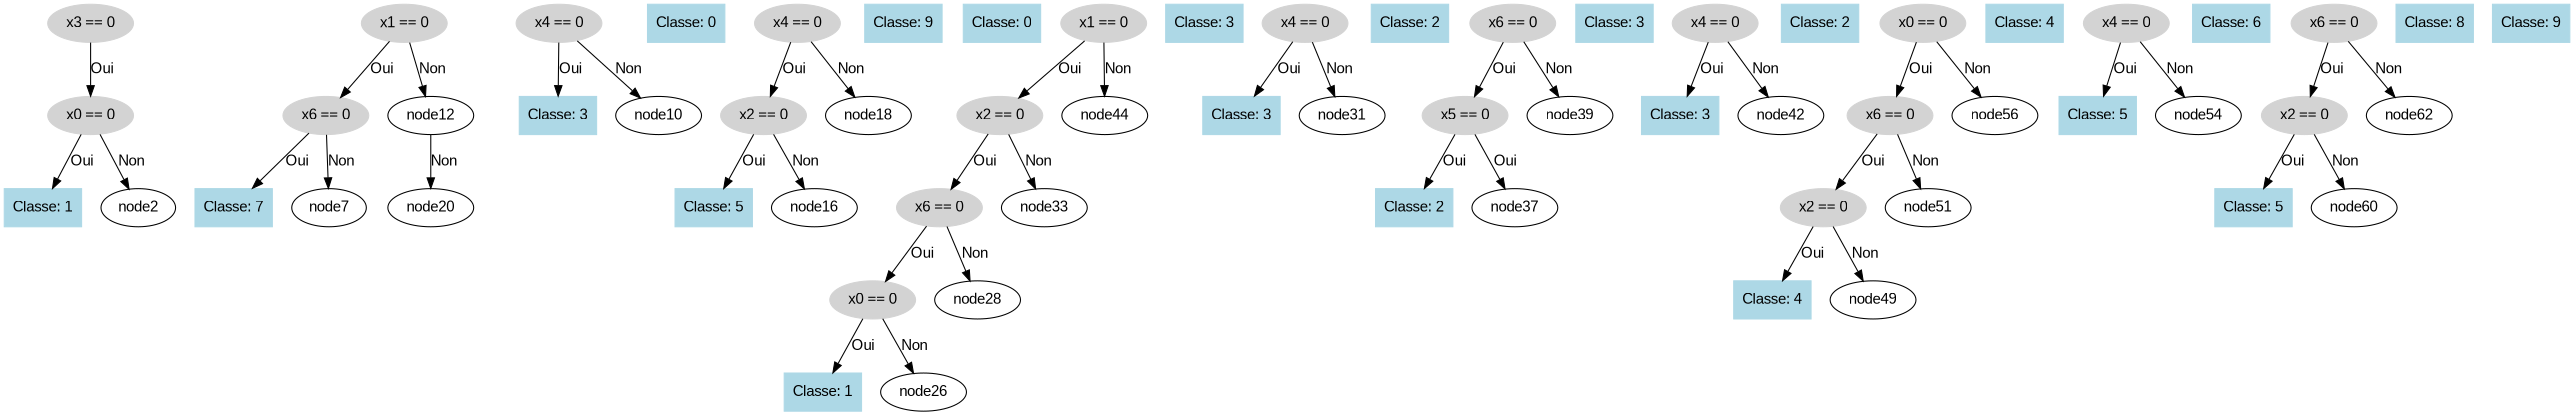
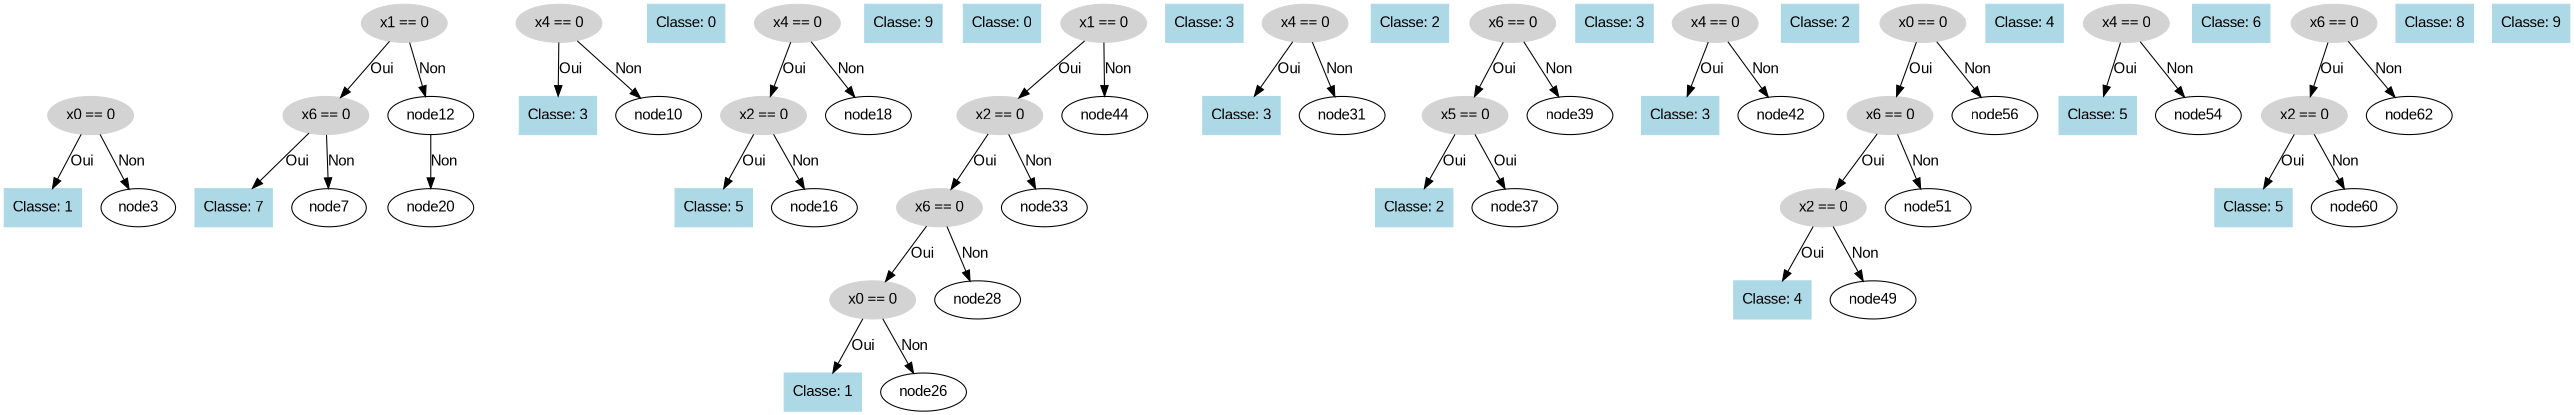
node "x3 == 0": removed
node "node2": label "node2" -> "node3"
